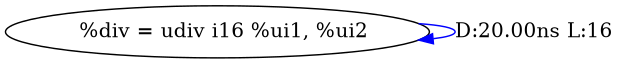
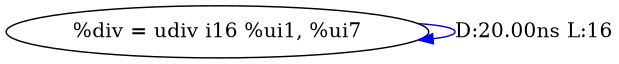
node "%div = udiv i16 %ui1, %ui2": label "%div = udiv i16 %ui1, %ui2" -> "%div = udiv i16 %ui1, %ui7"
